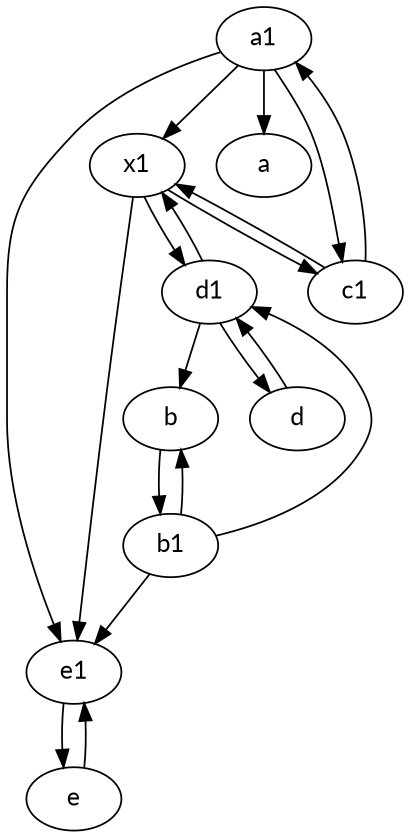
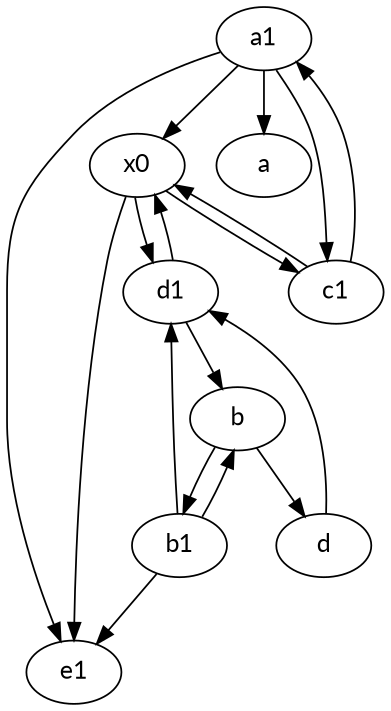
node "x1": label "x1" -> "x0"
edge "d1" -> "d": now "b" -> "d"
node "e": removed
